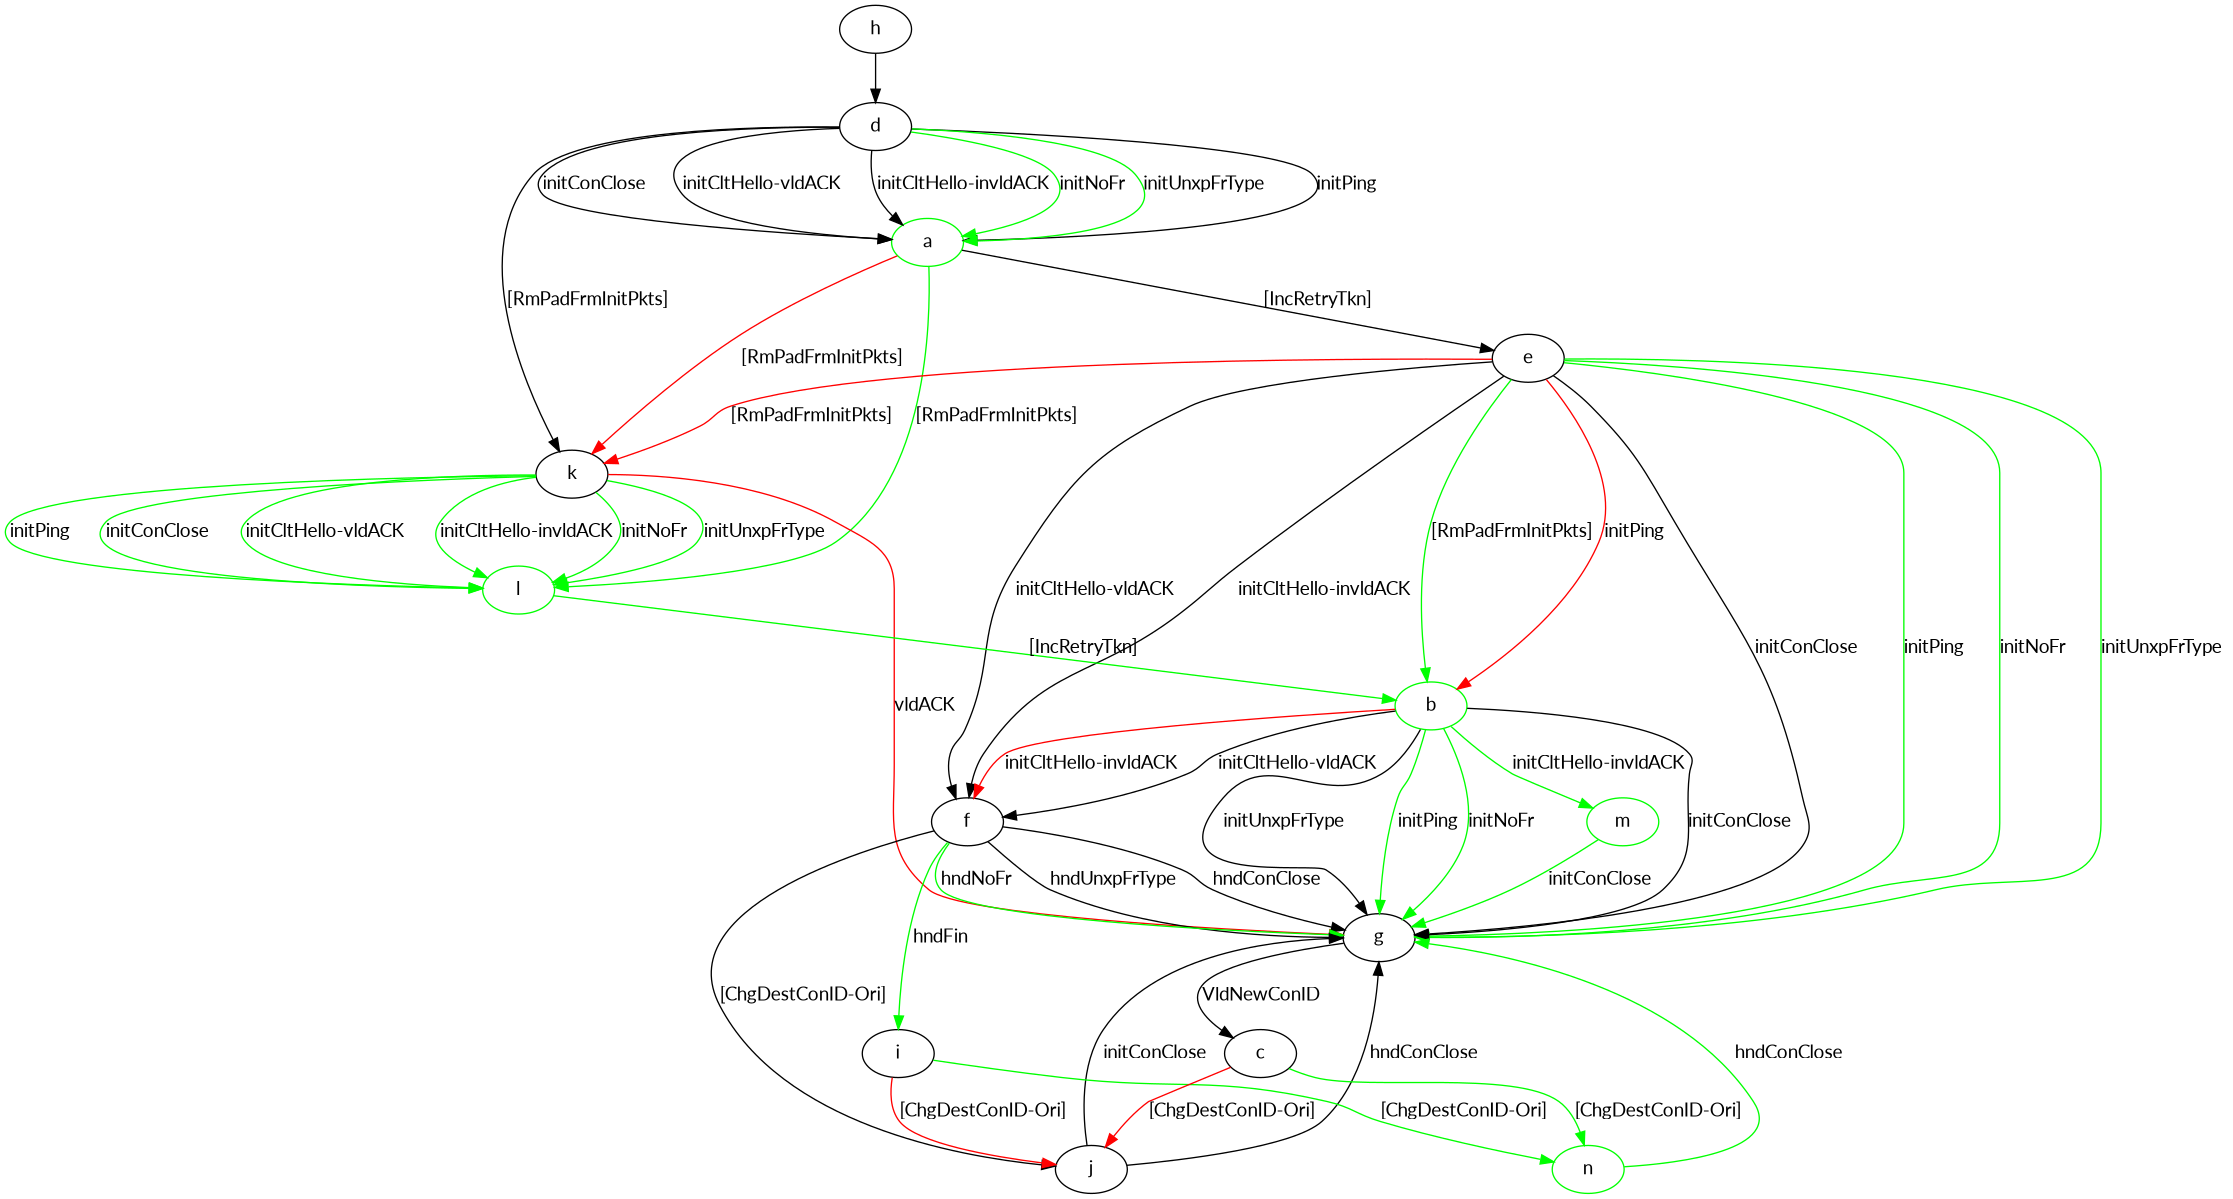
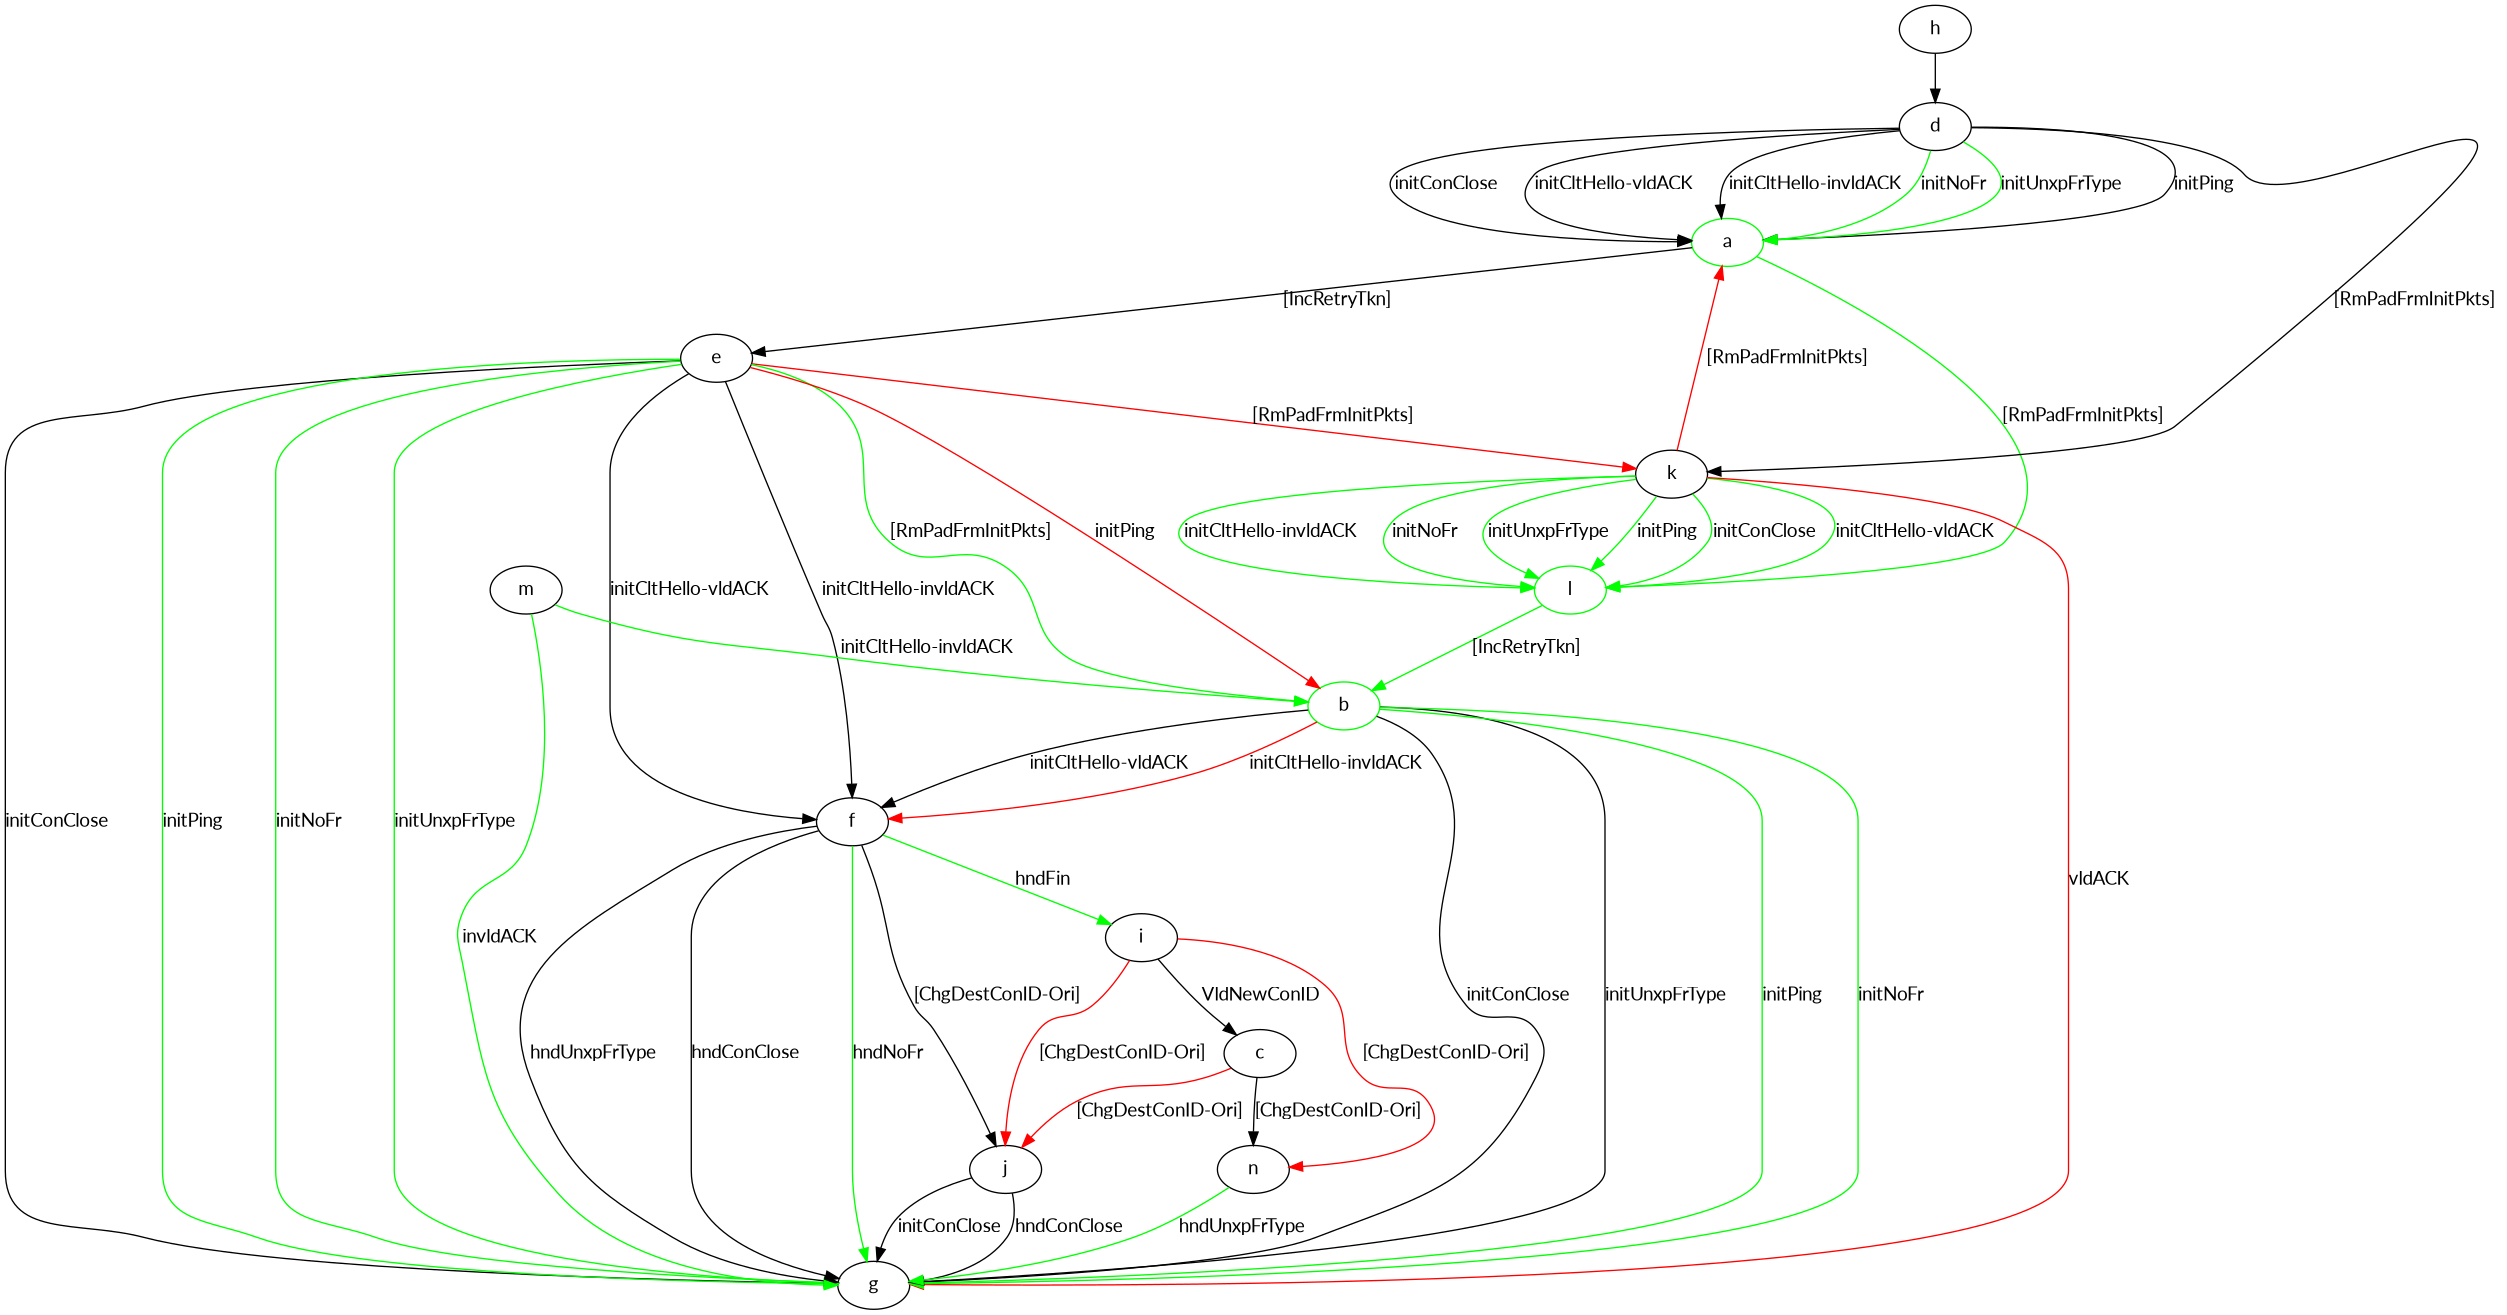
edge "a" -> "k": reversed
edge "b" -> "m": reversed
node "m": color green -> black
edge "m" -> "g": label "initConClose " -> "invldACK "
edge "g" -> "c": now "i" -> "c"
edge "n" -> "g": label "hndConClose " -> "hndUnxpFrType "
edge "c" -> "n": color green -> black
edge "i" -> "n": color green -> red
node "n": color green -> black
